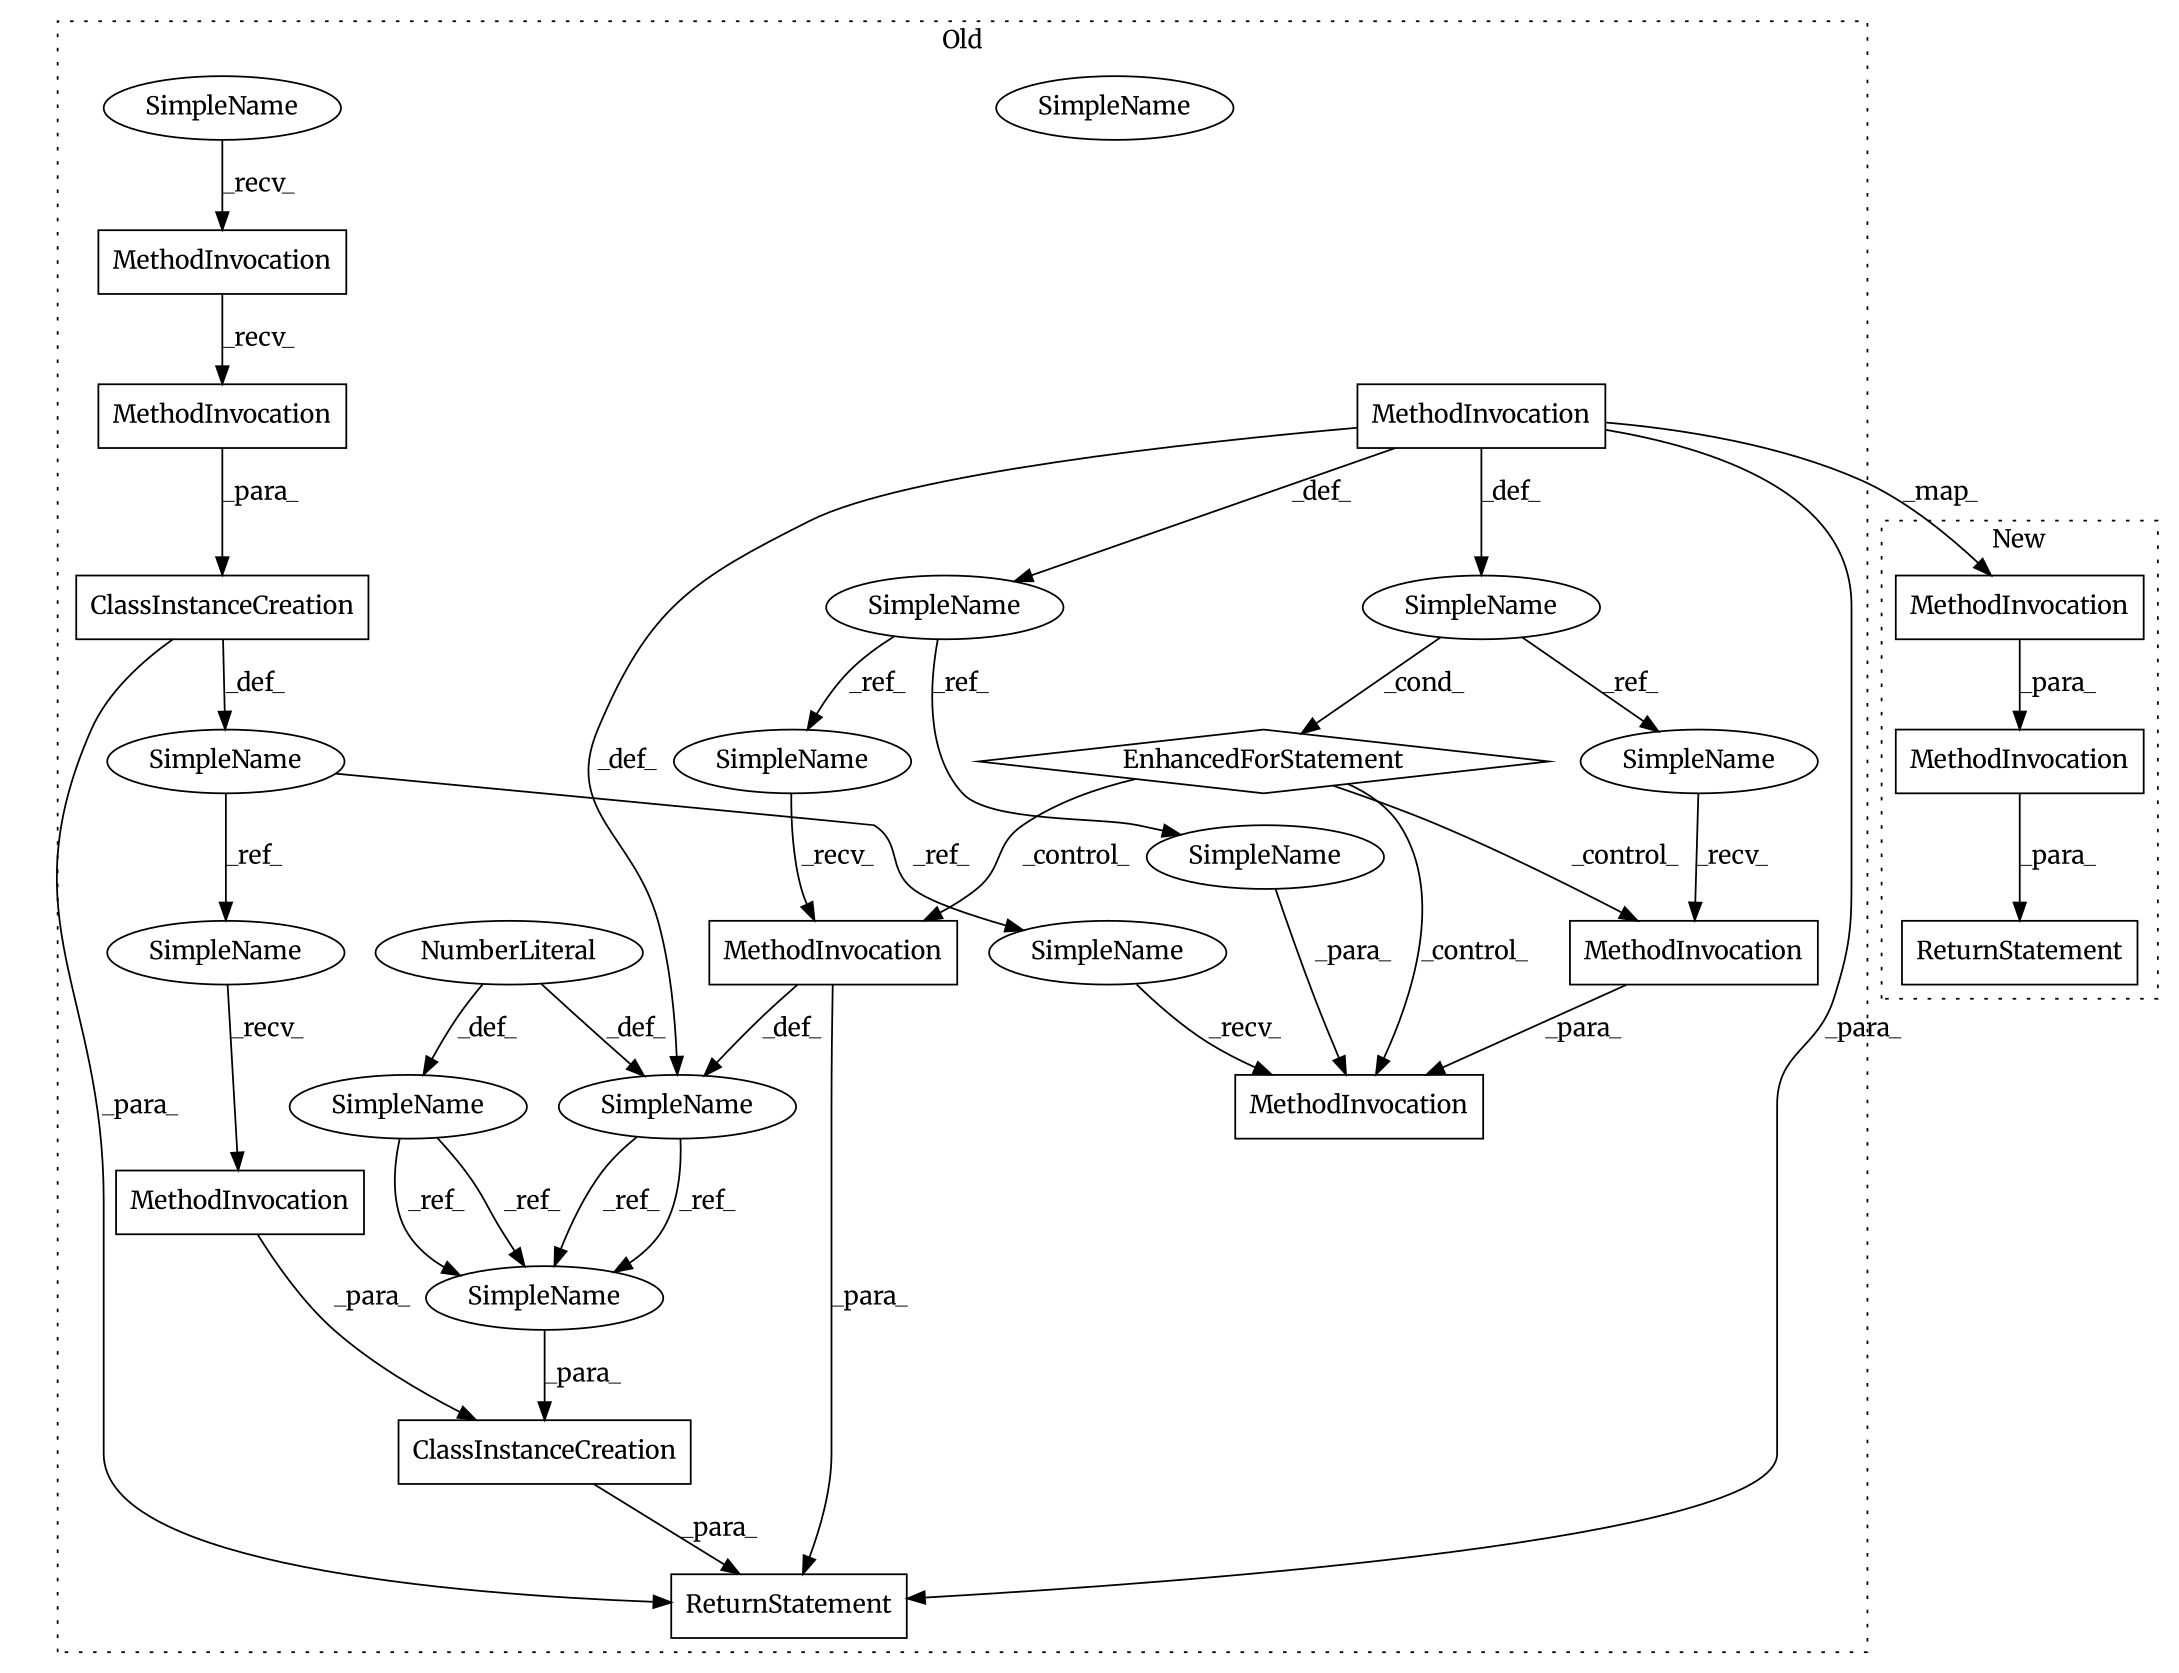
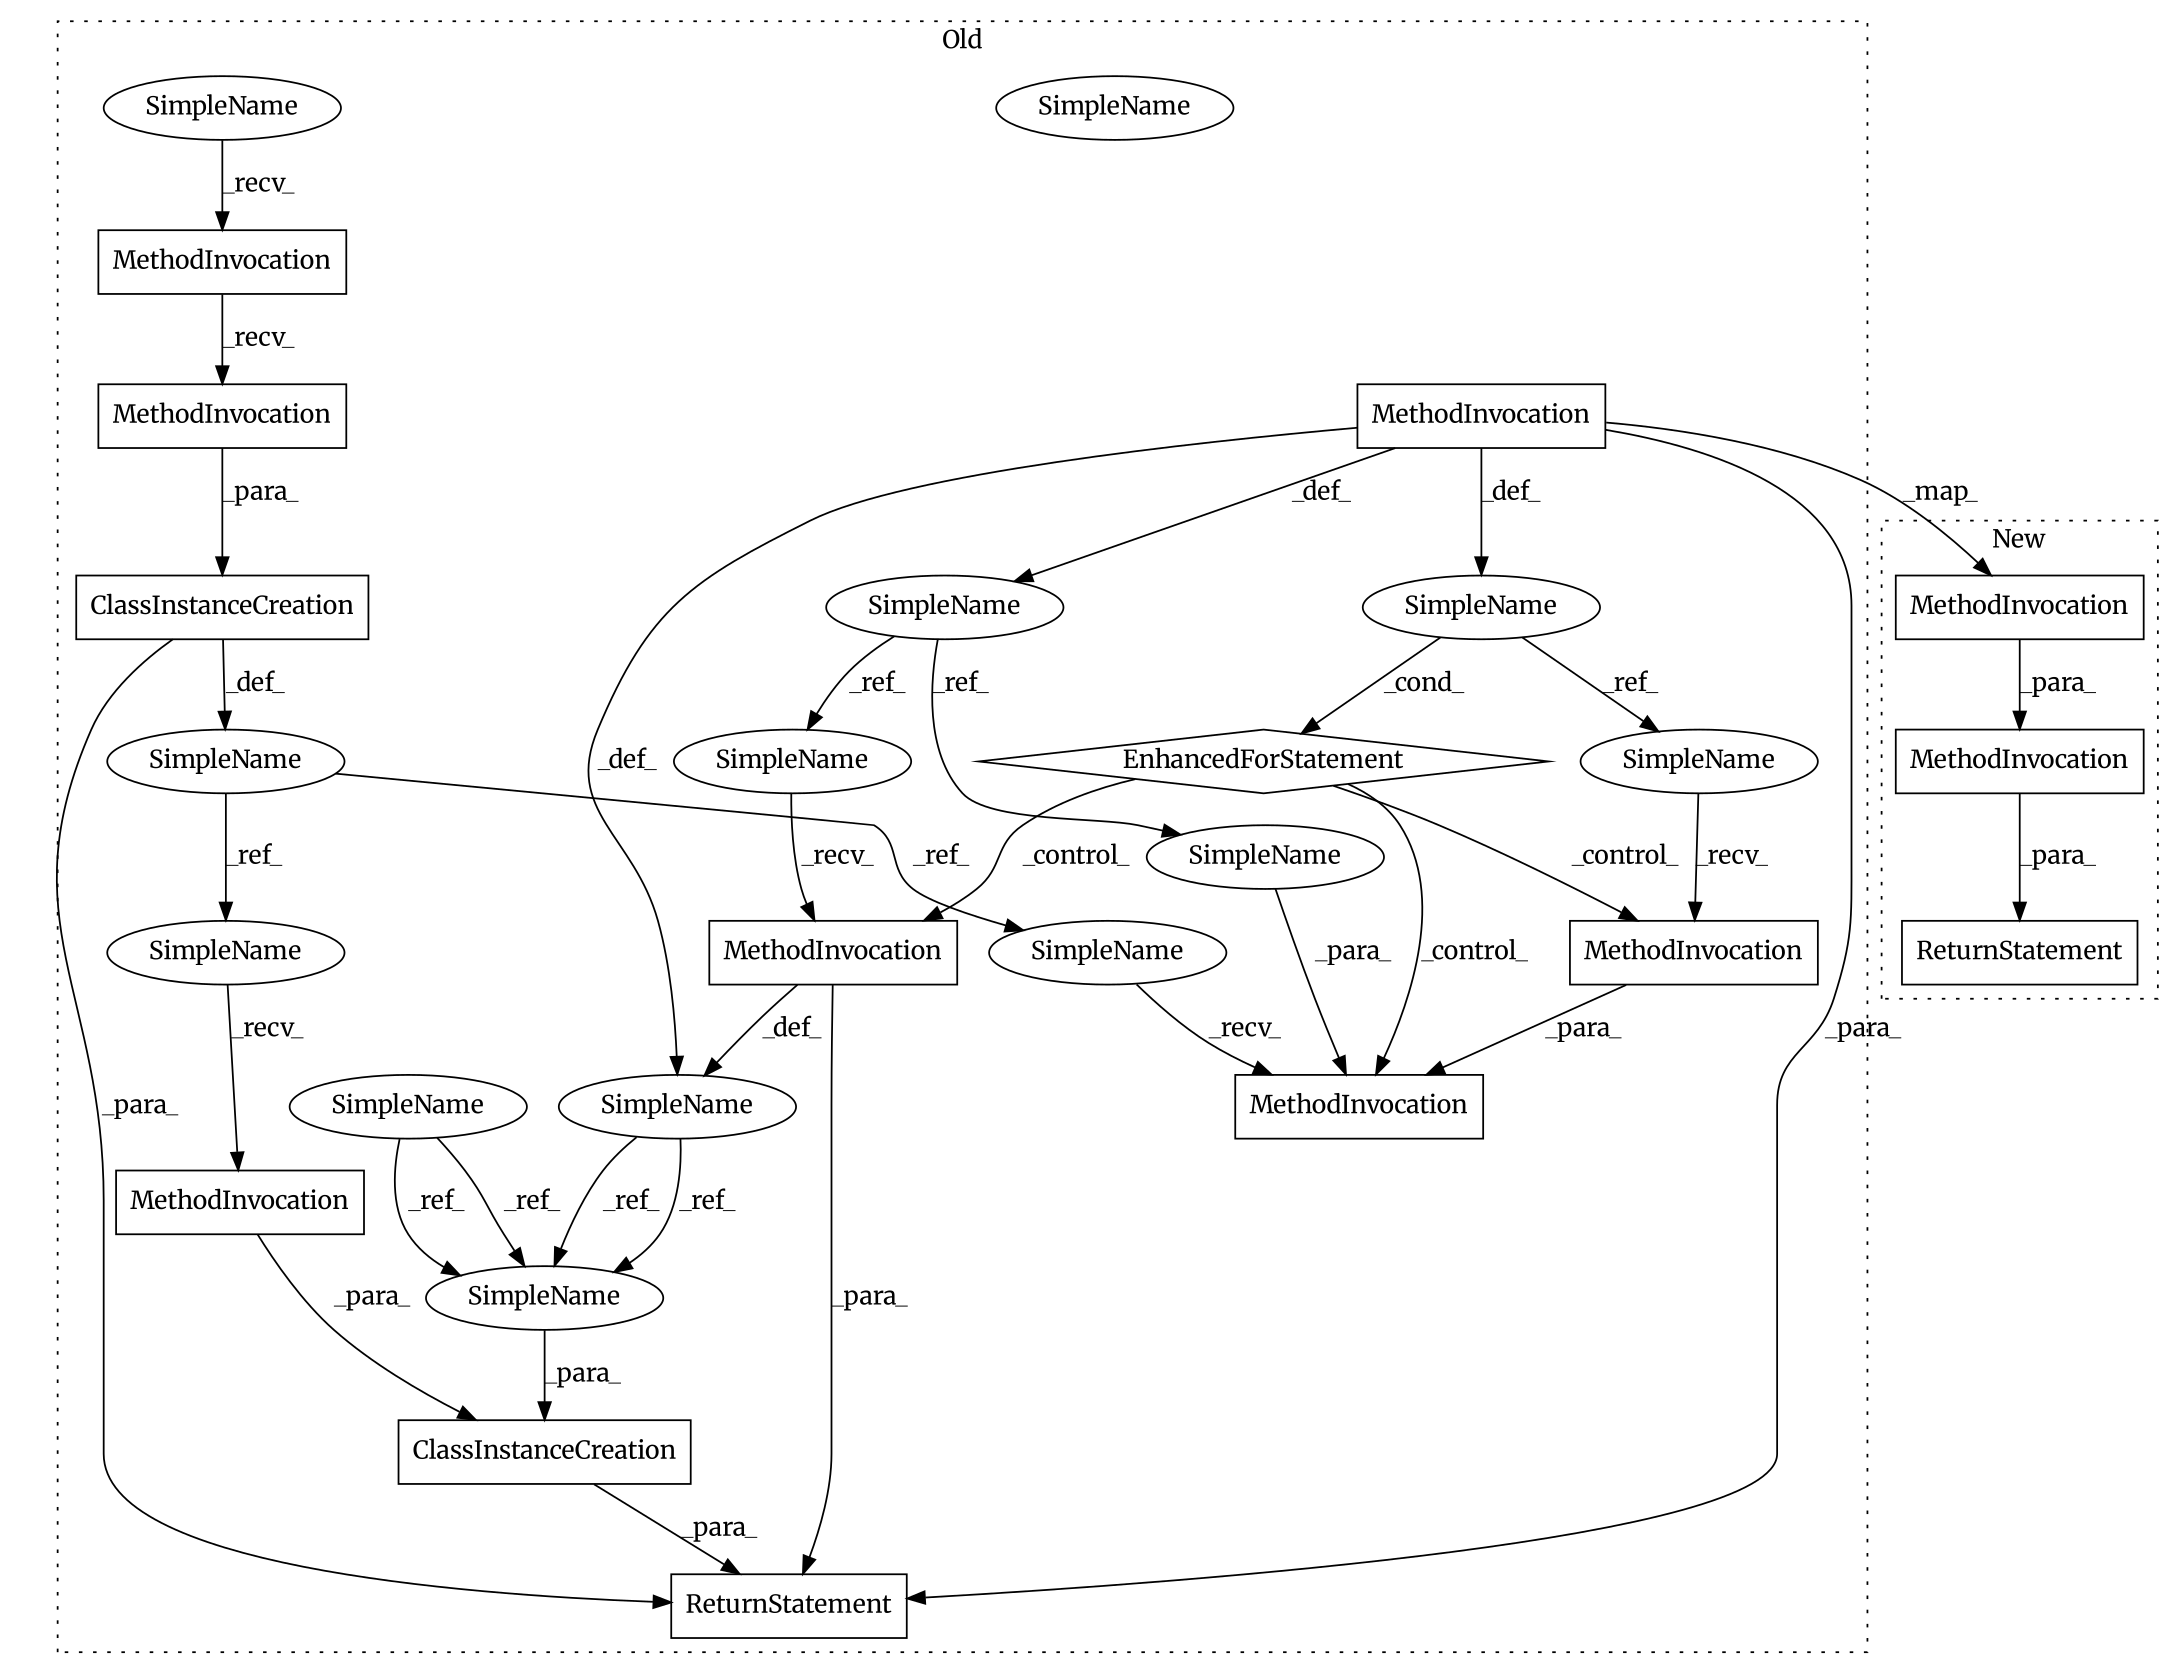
node "NumberLiteral": removed
